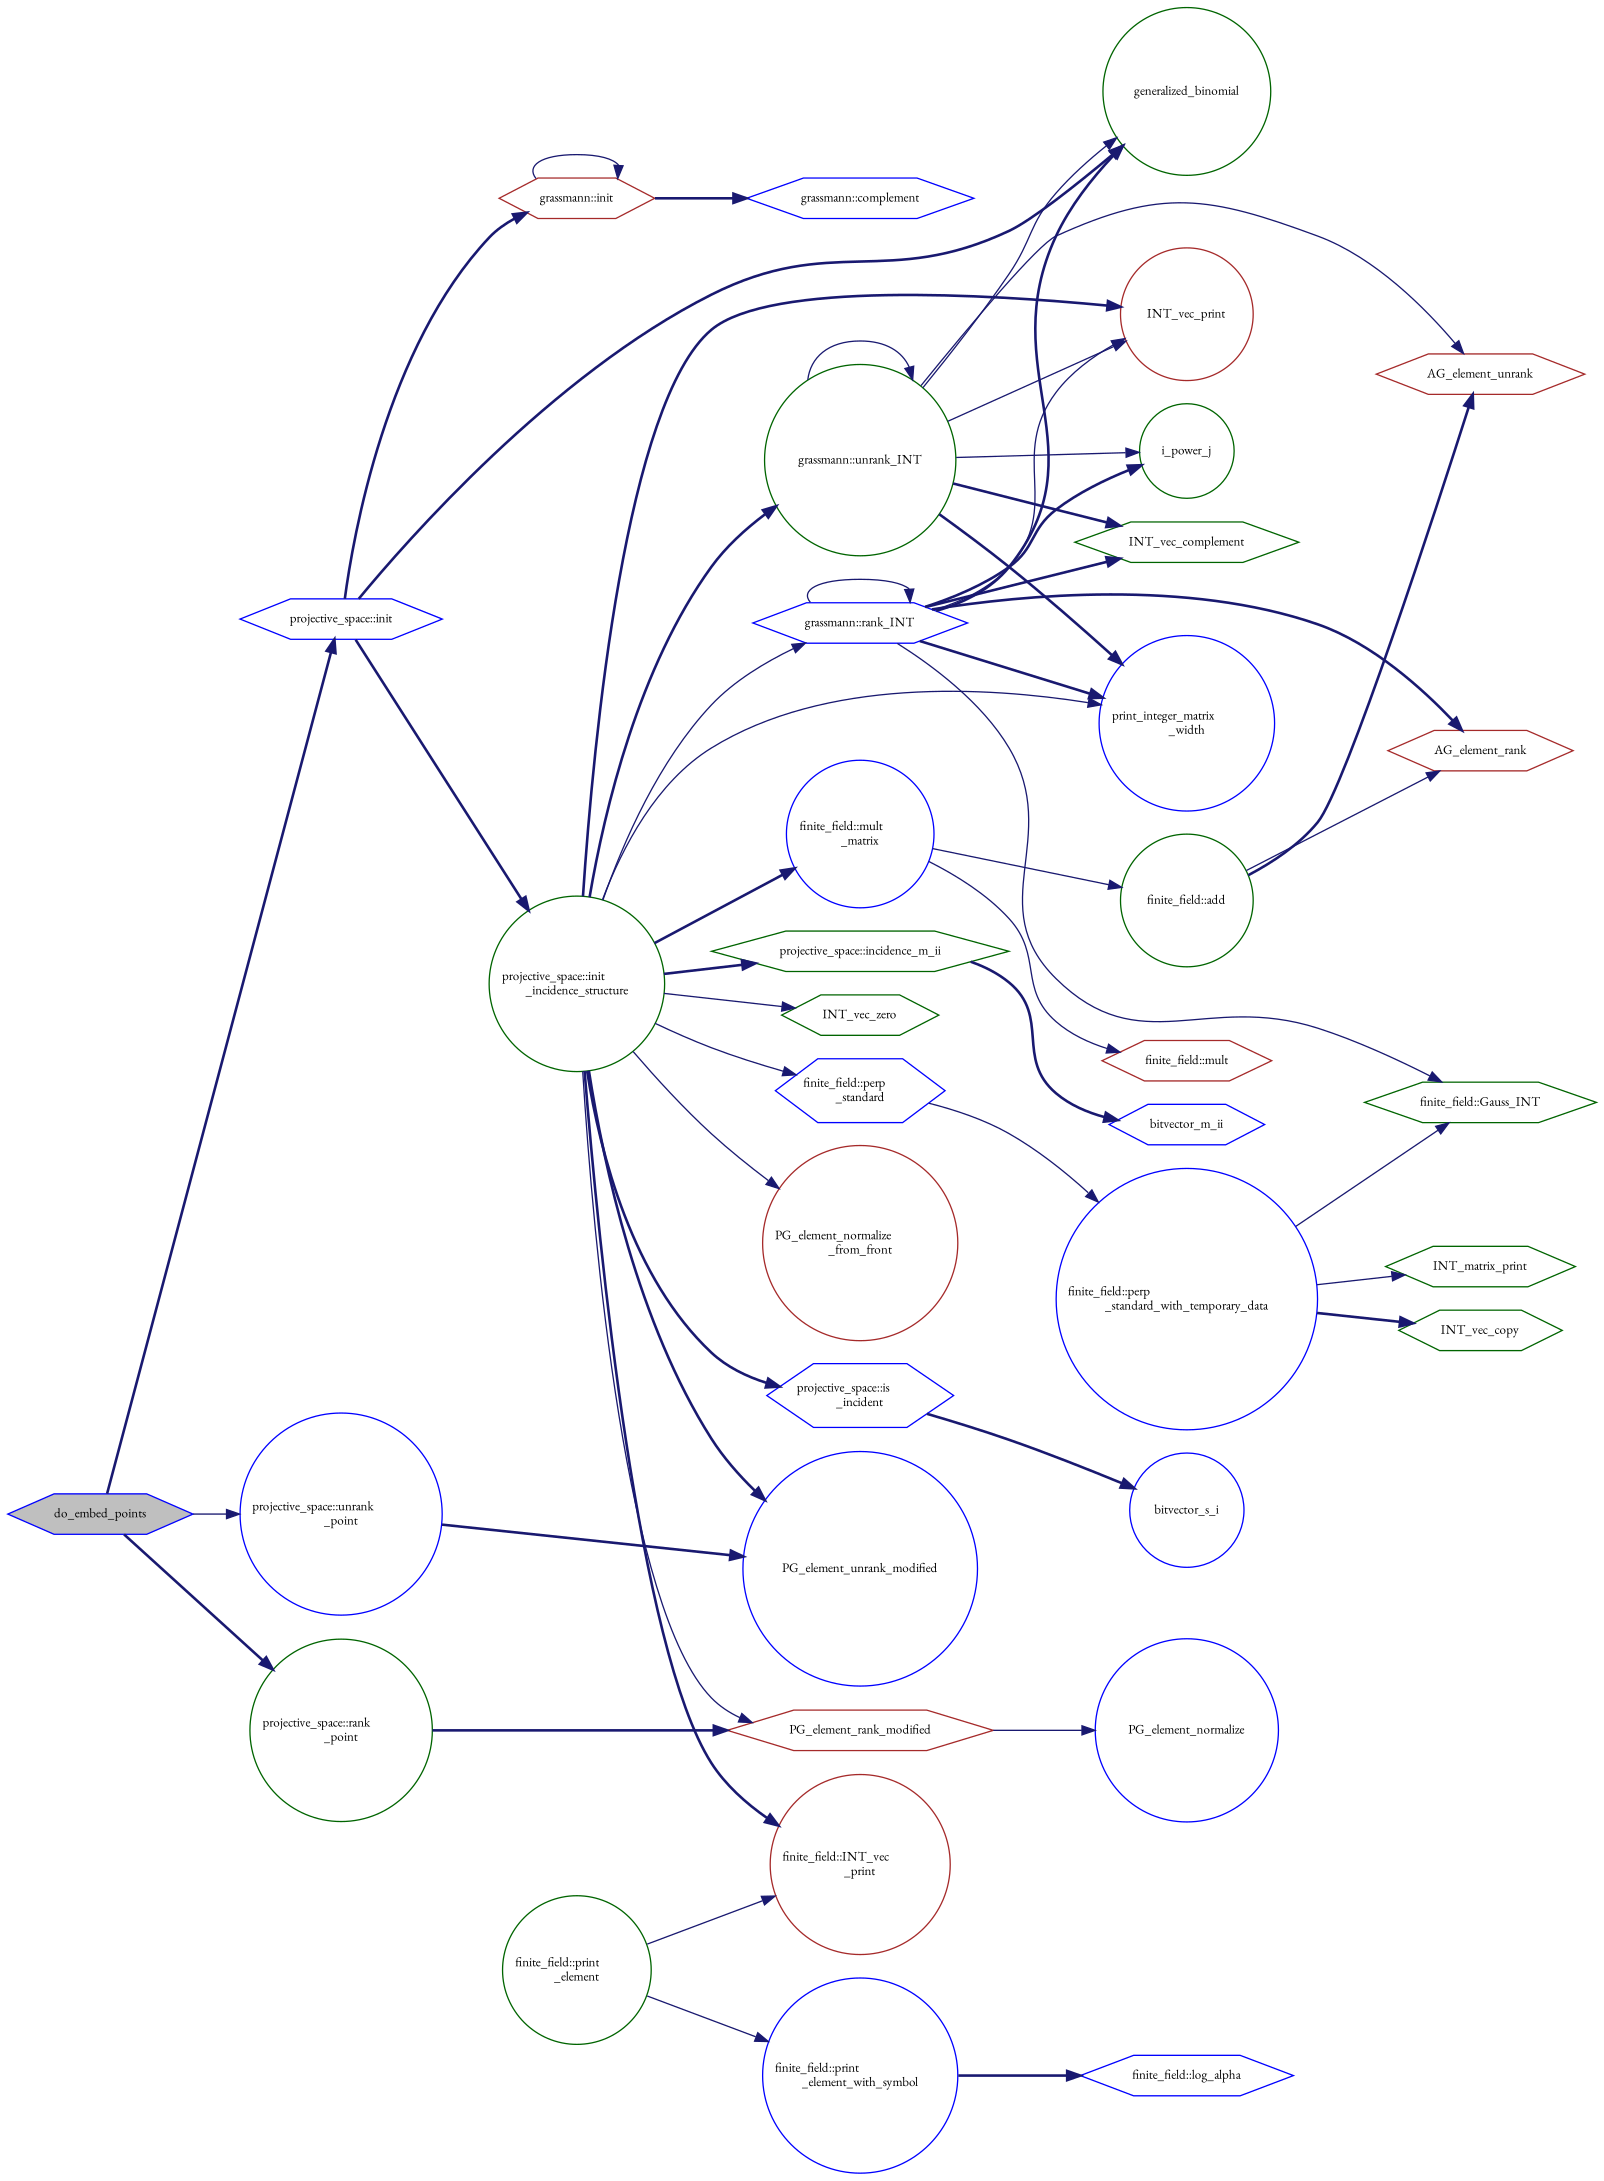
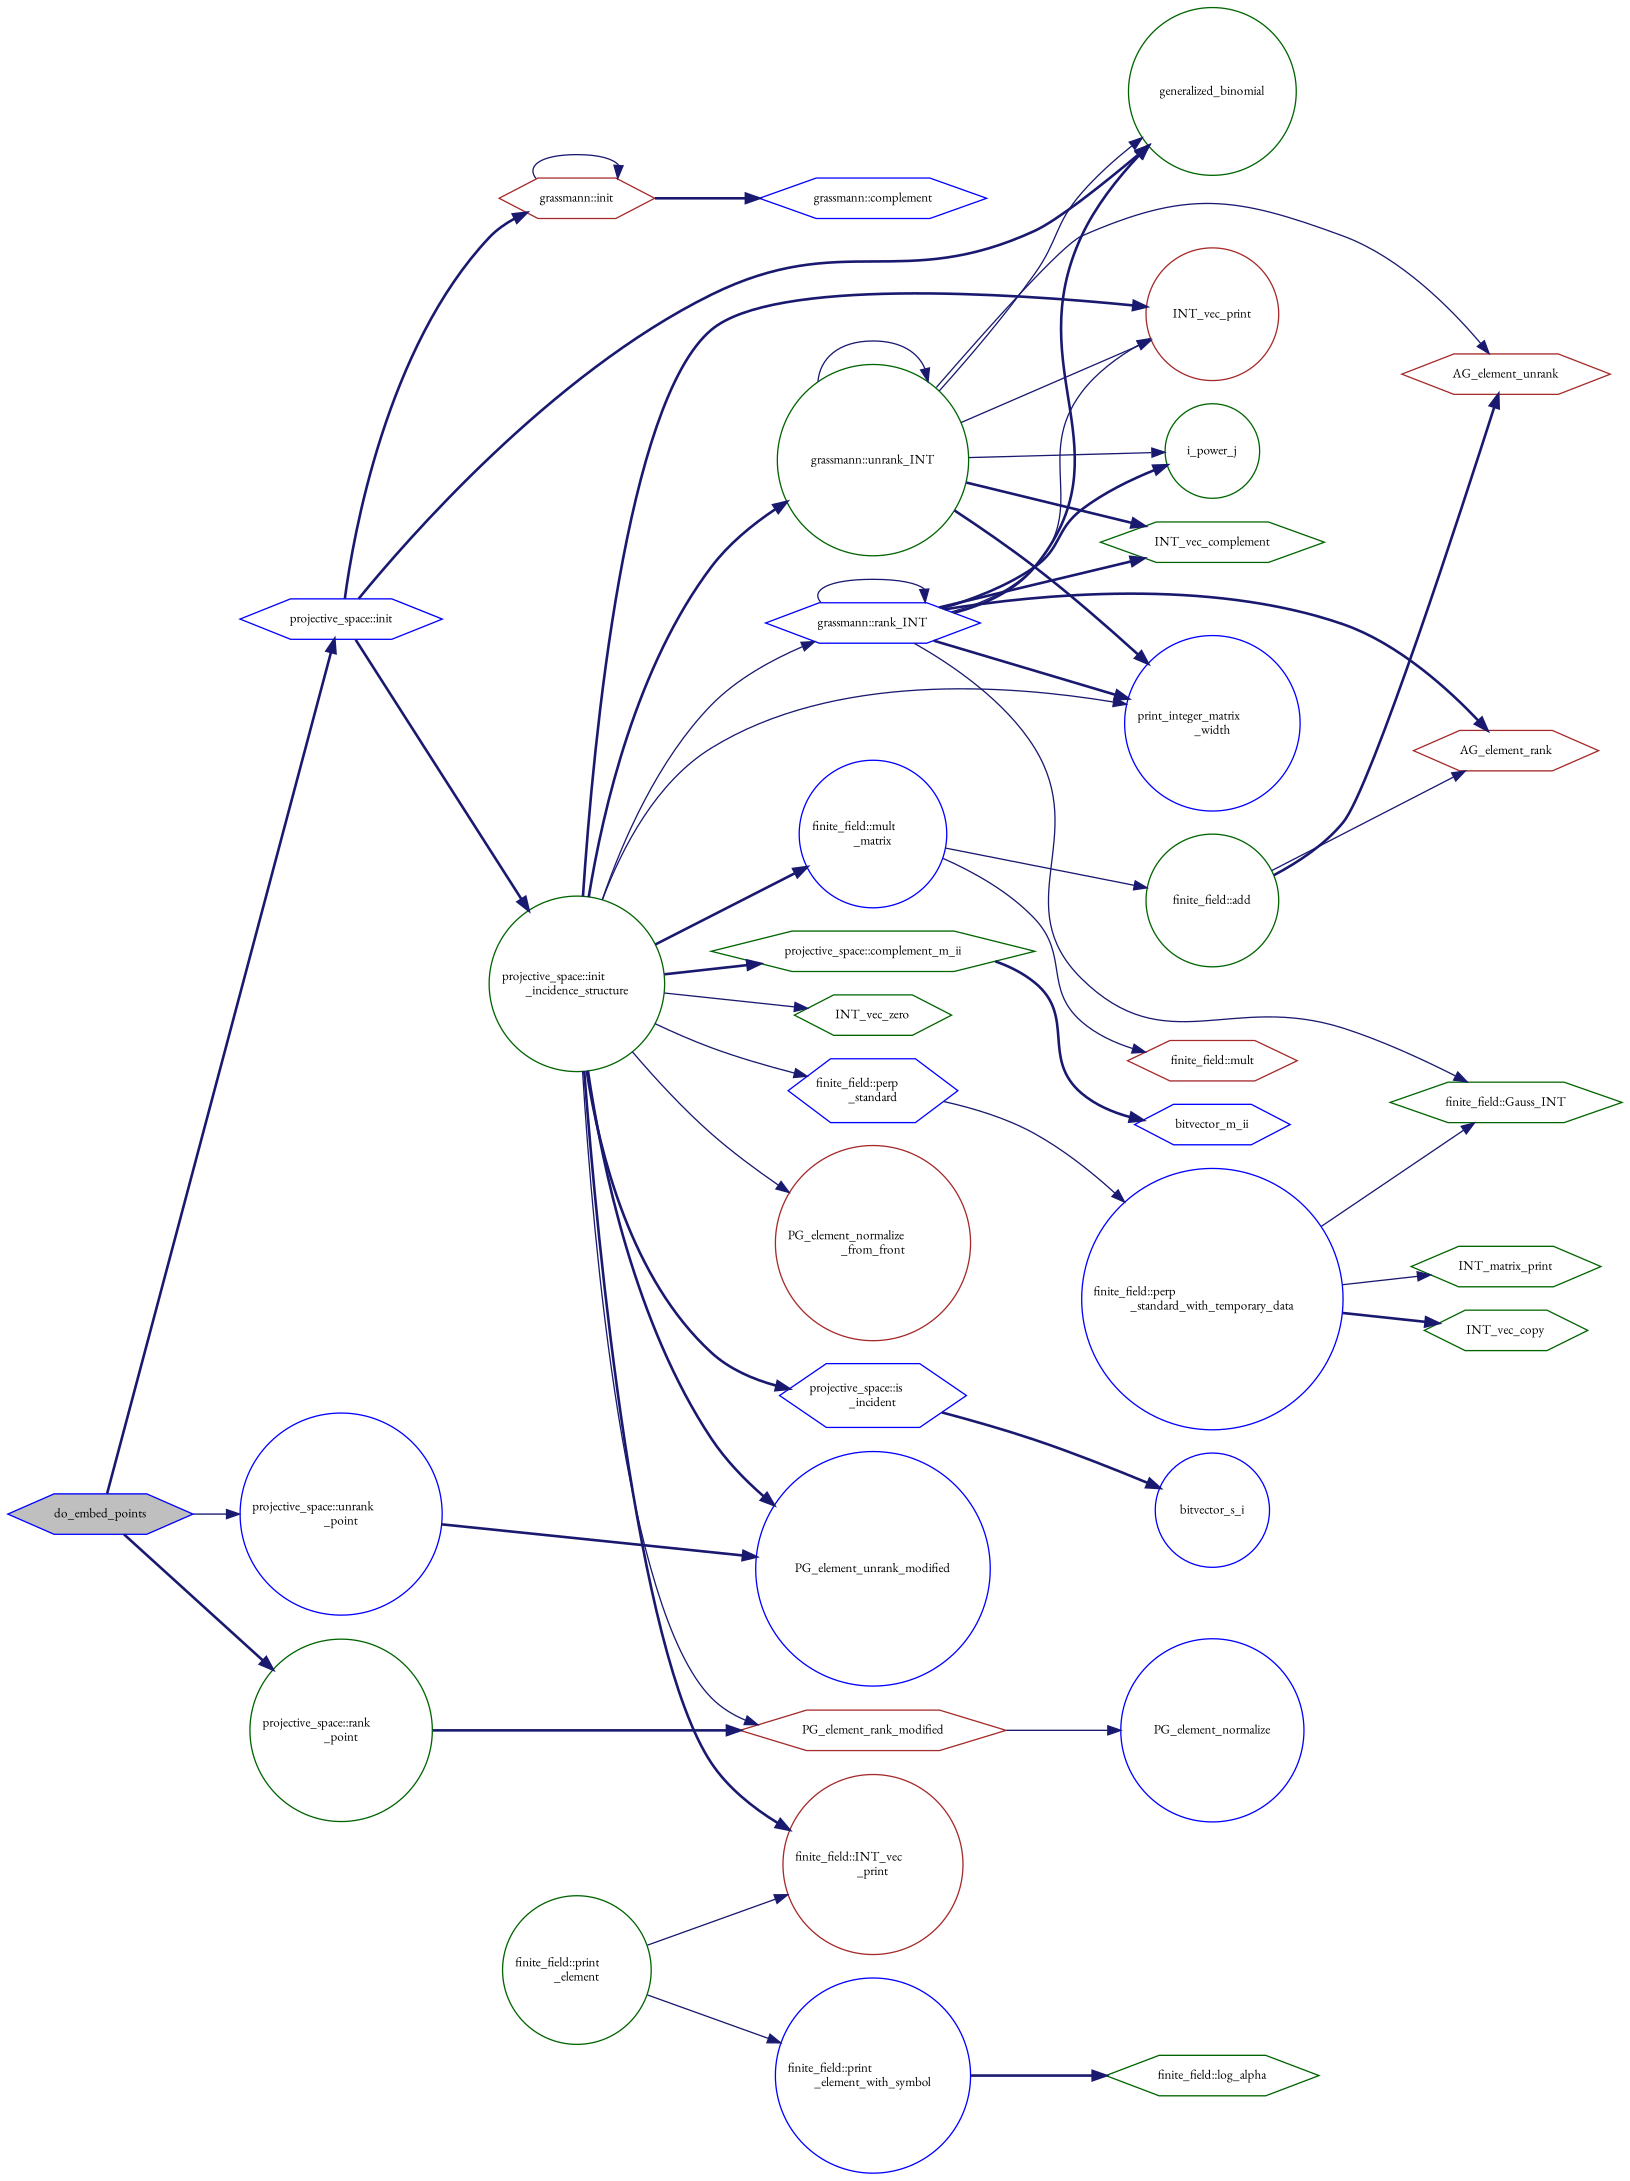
node "projective_space::incidence_m_ii": label "projective_space::incidence_m_ii" -> "projective_space::complement_m_ii"
node "finite_field::log_alpha": color blue -> darkgreen
